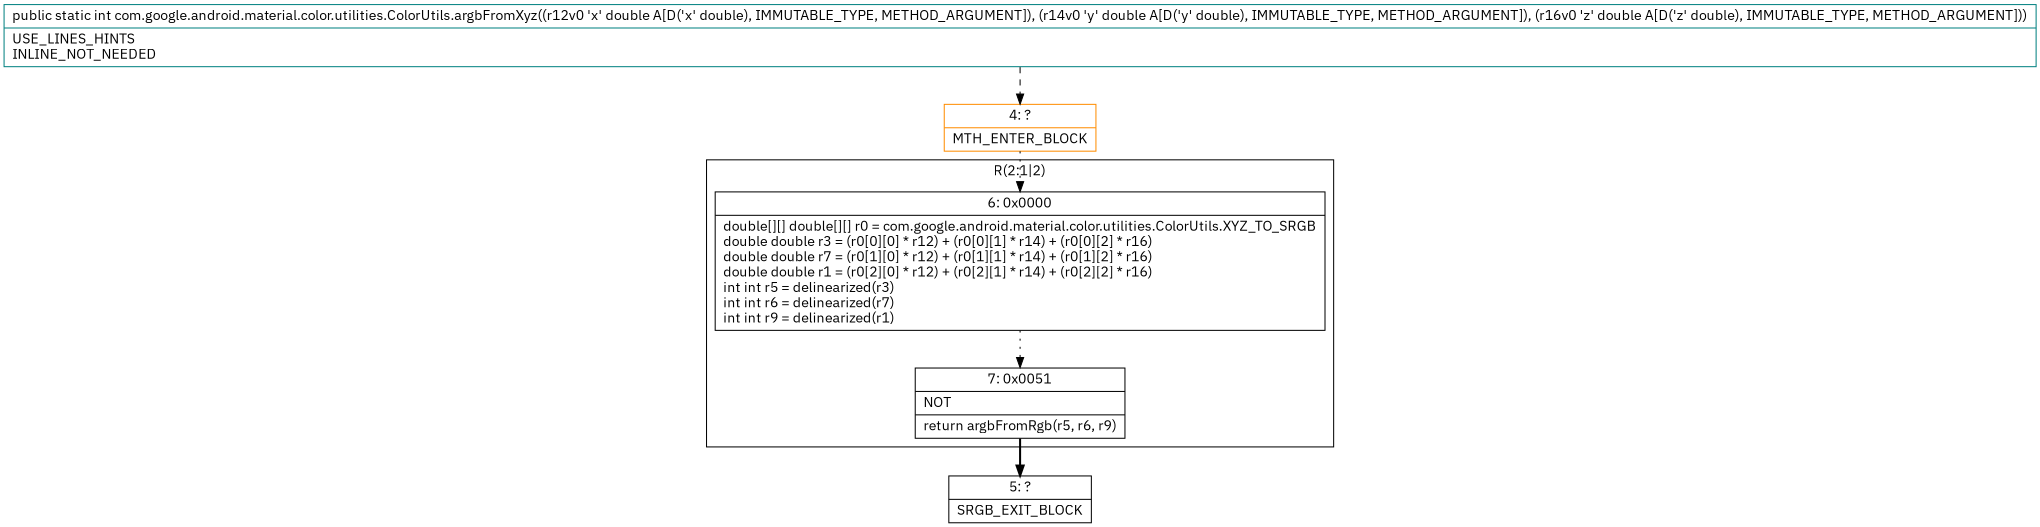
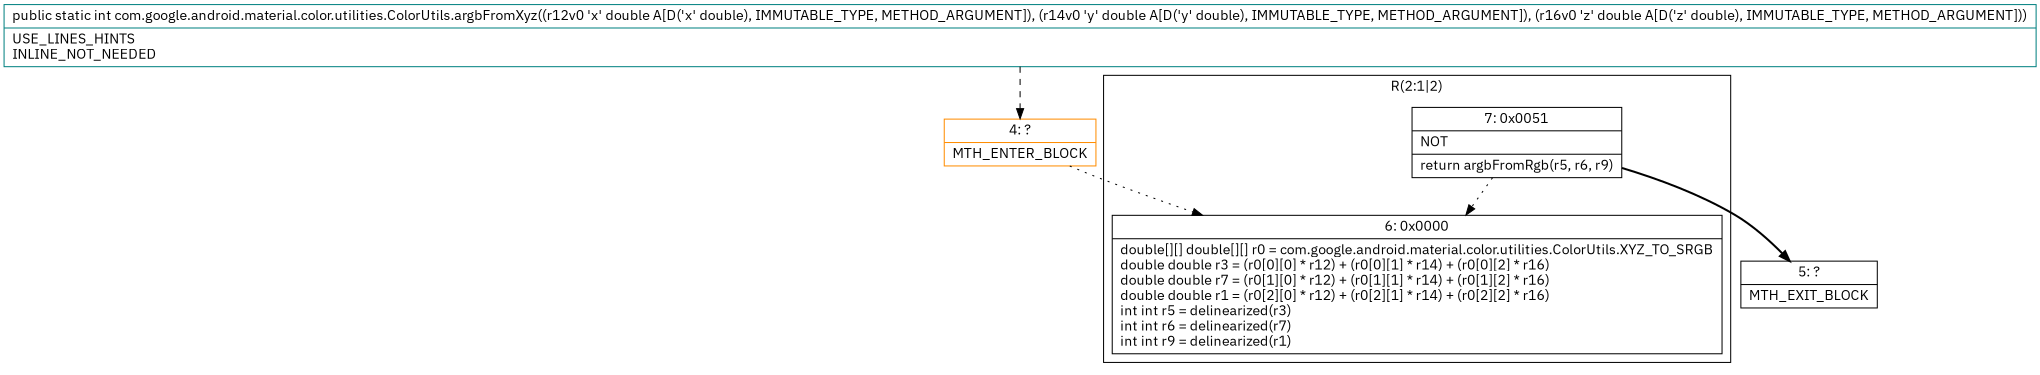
edge "6: 0x0000" -> "7: 0x0051": reversed
node "5: ?": text "SRGB_EXIT_BLOCK" -> "MTH_EXIT_BLOCK"
